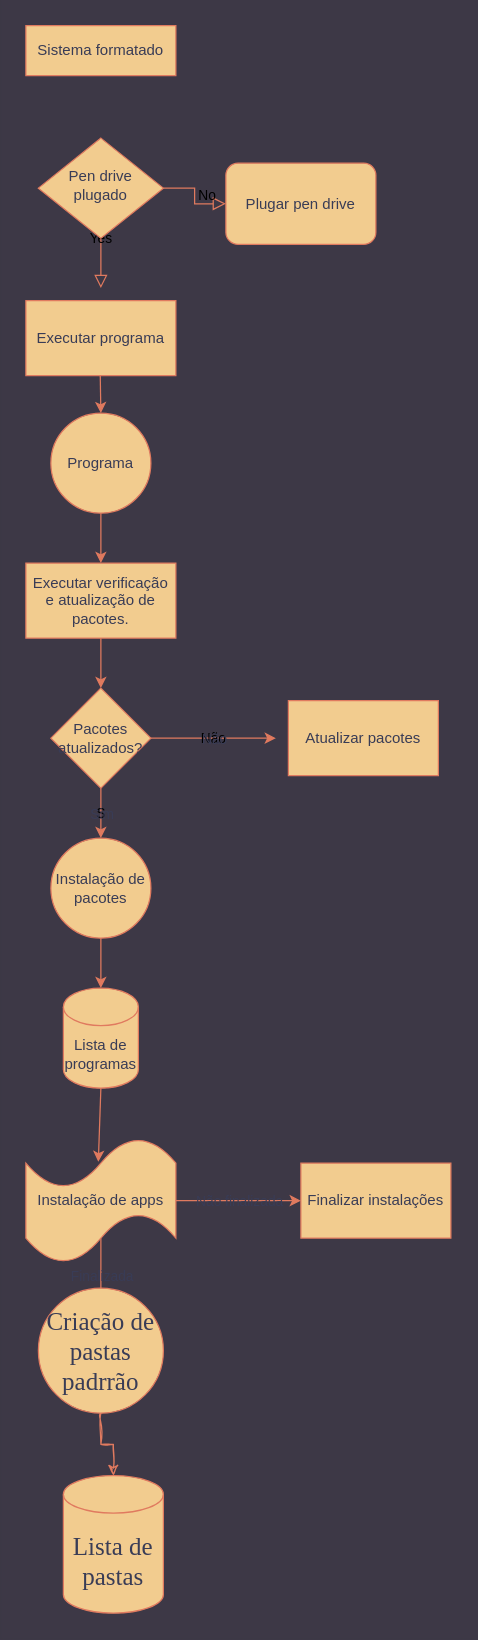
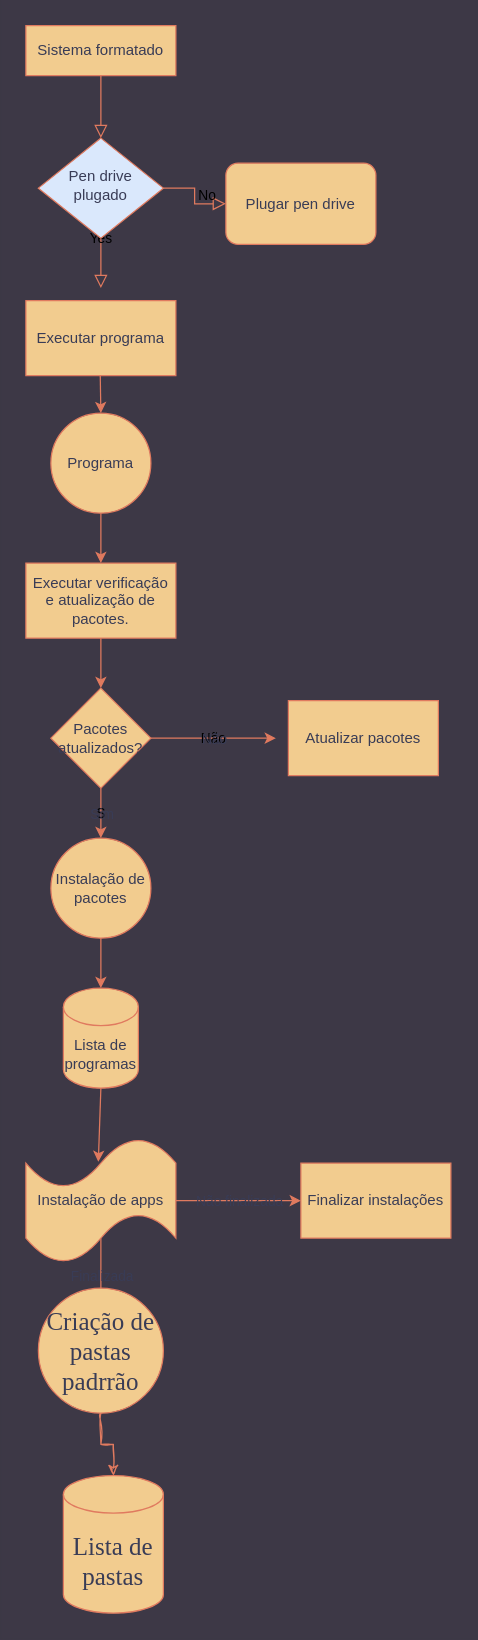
edge "Sistema formatado" -> "Pen drive plugado": added
node "Pen drive plugado": fillcolor #f2cc8f -> #dae8fc
